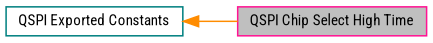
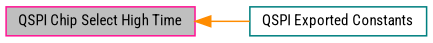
edge "QSPI Chip Select High Time" -> "QSPI Exported Constants": reversed
